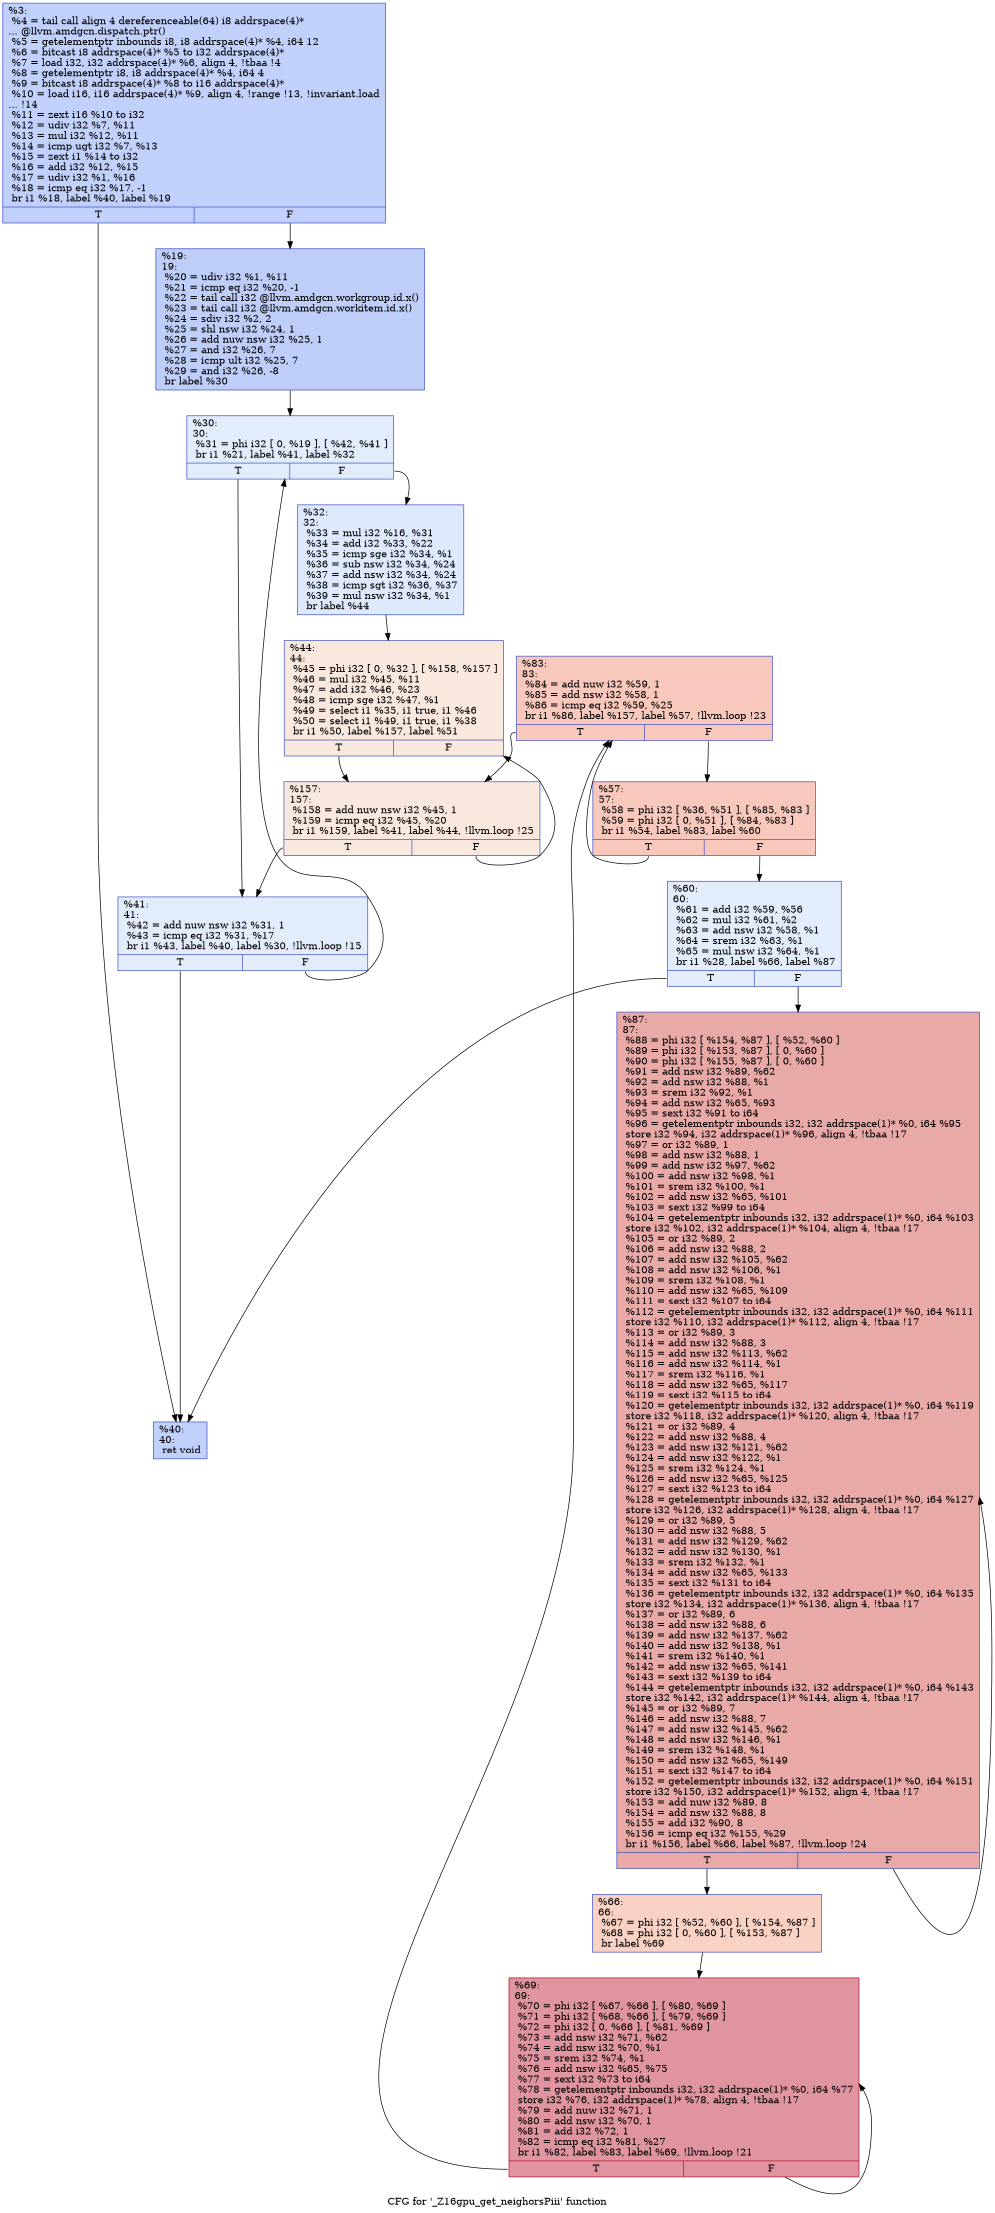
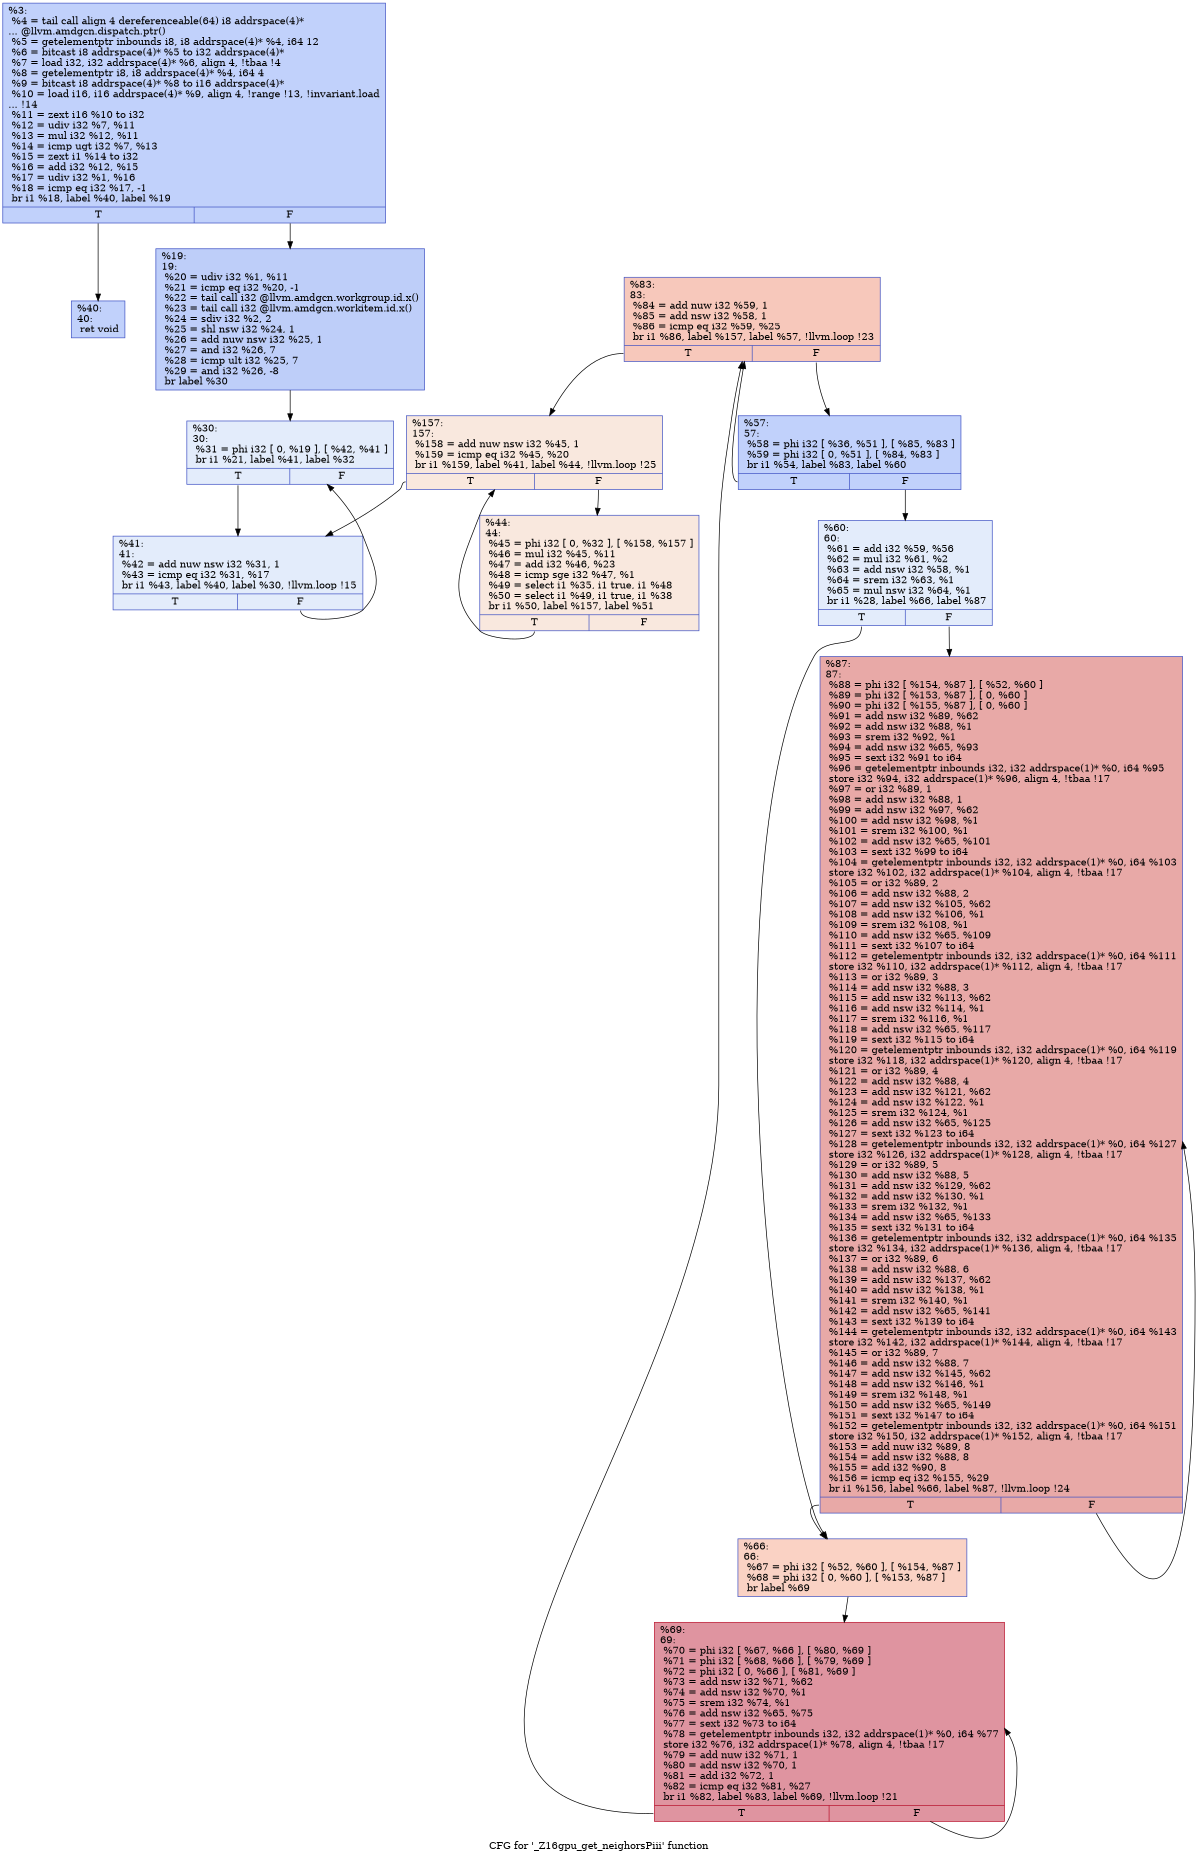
node "%32:": removed
node "%44:": text "%49 = select i1 %35, i1 true, i1 %46" -> "%49 = select i1 %35, i1 true, i1 %48"
node "%57:": fillcolor #ed836670 -> #7396f570
edge "%60:" -> "%40:": now "%60:" -> "%66:"
edge "%41:" -> "%40:": removed
